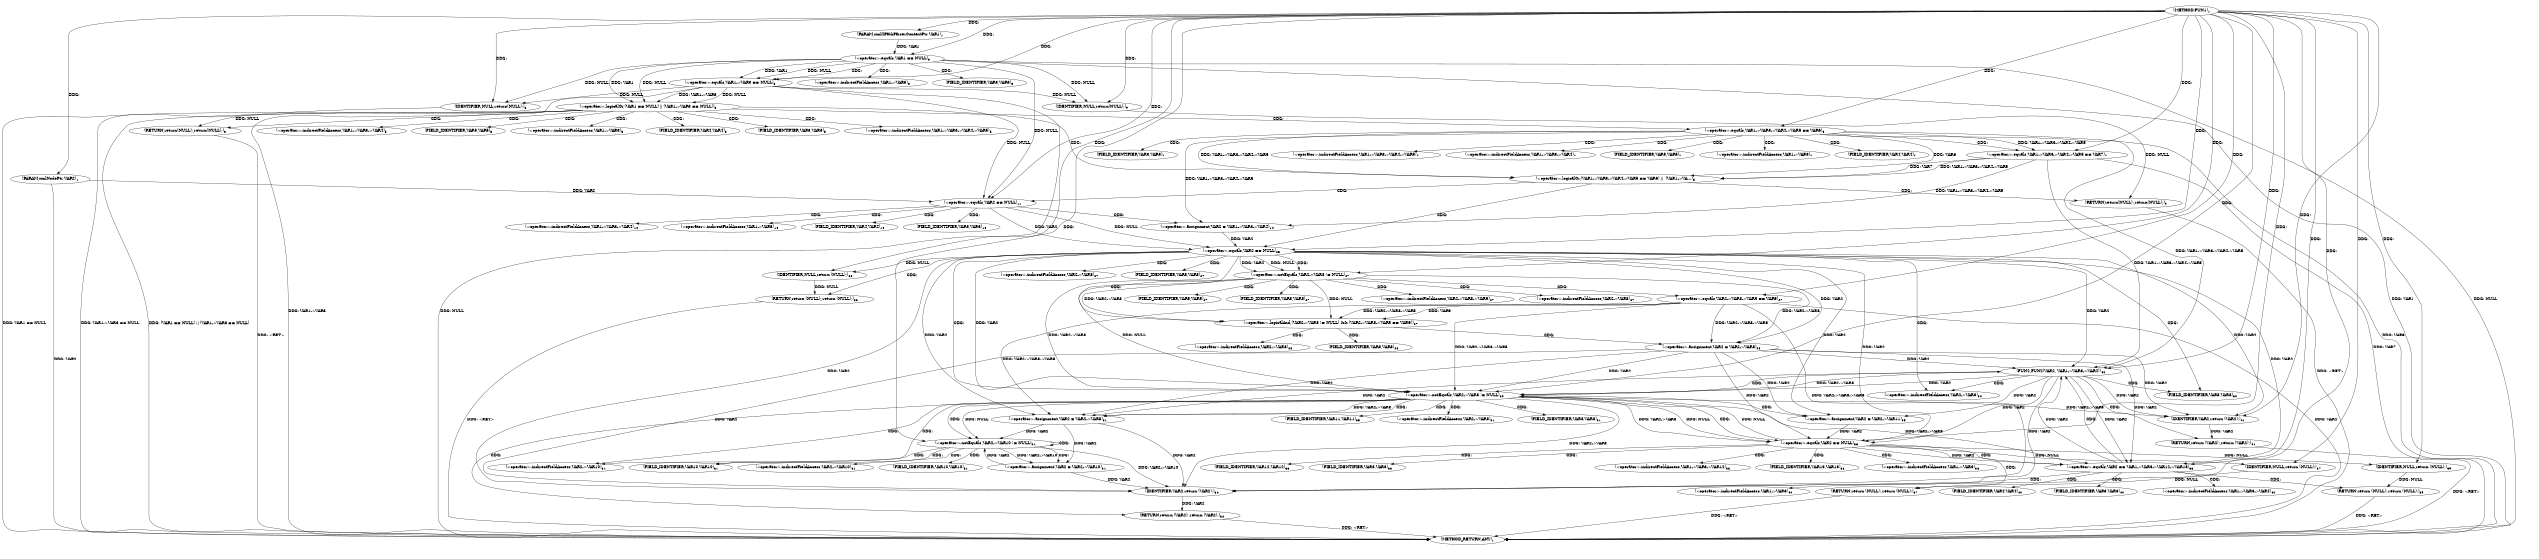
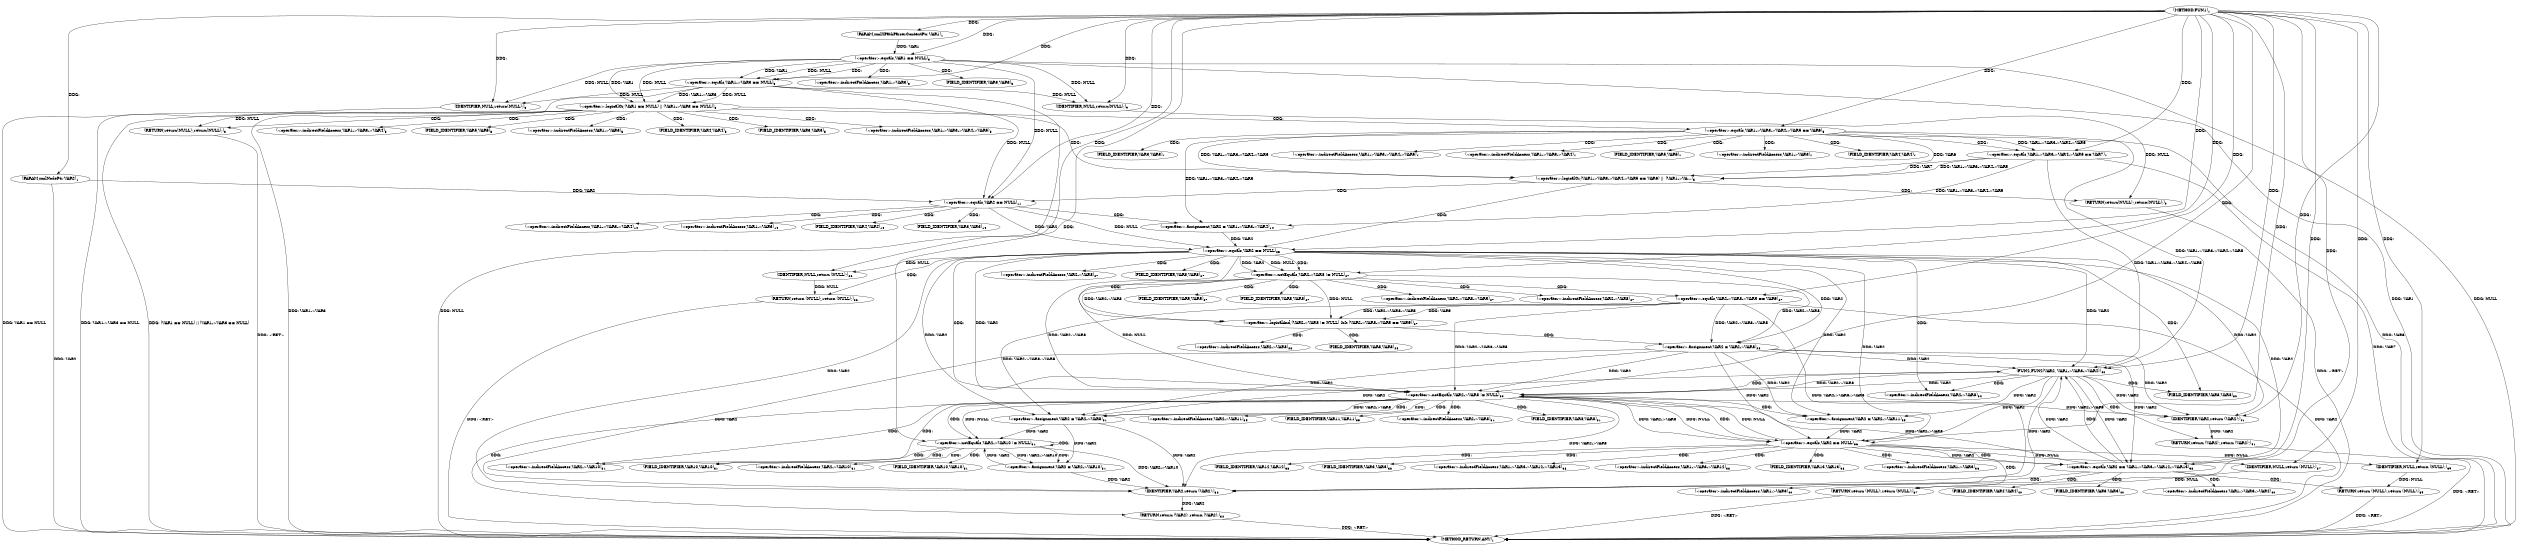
node "(<operator>.indirectFieldAccess,VAR2->VAR11)": added
node "(<operator>.indirectFieldAccess,VAR1->VAR3->VAR12->VAR13)": added
